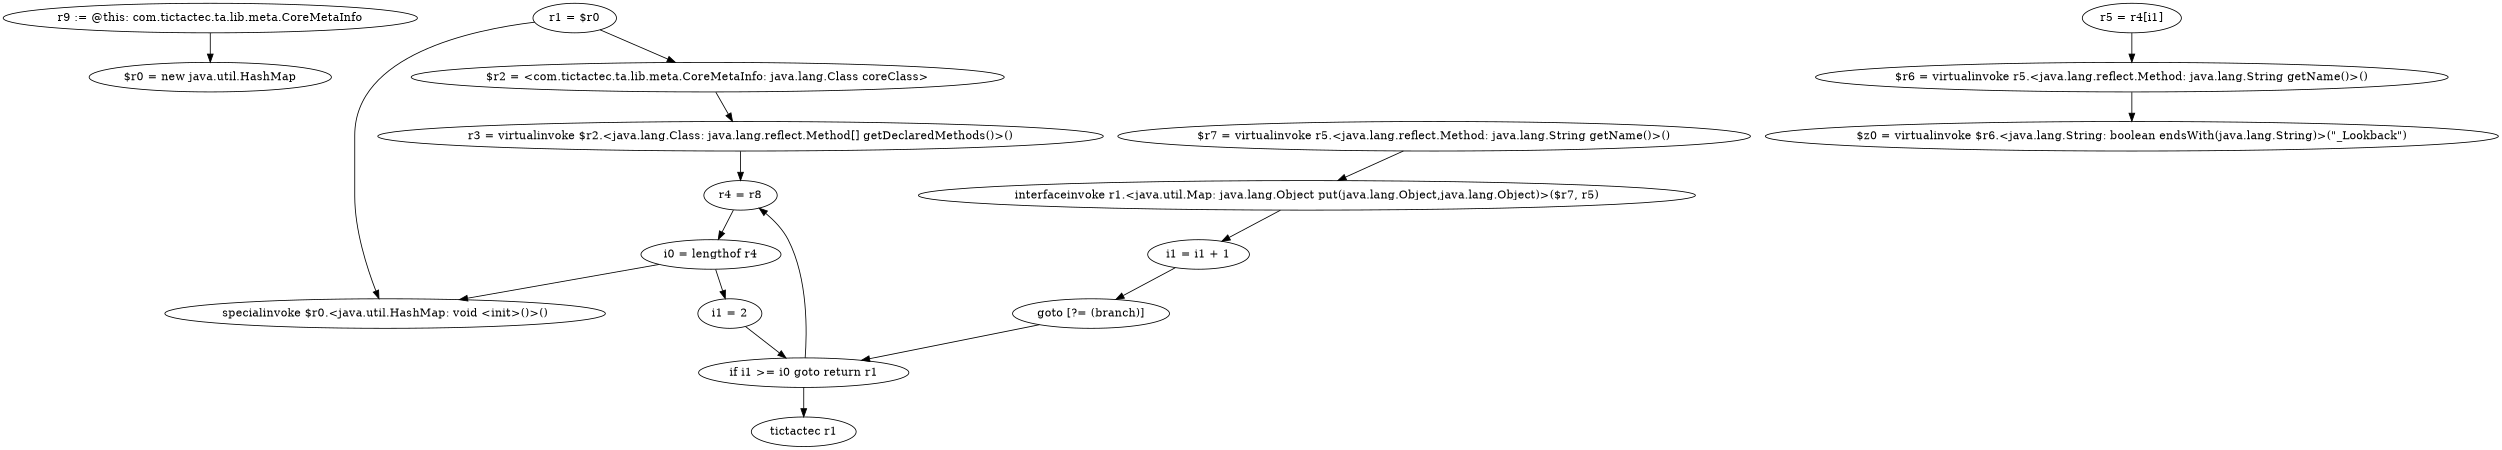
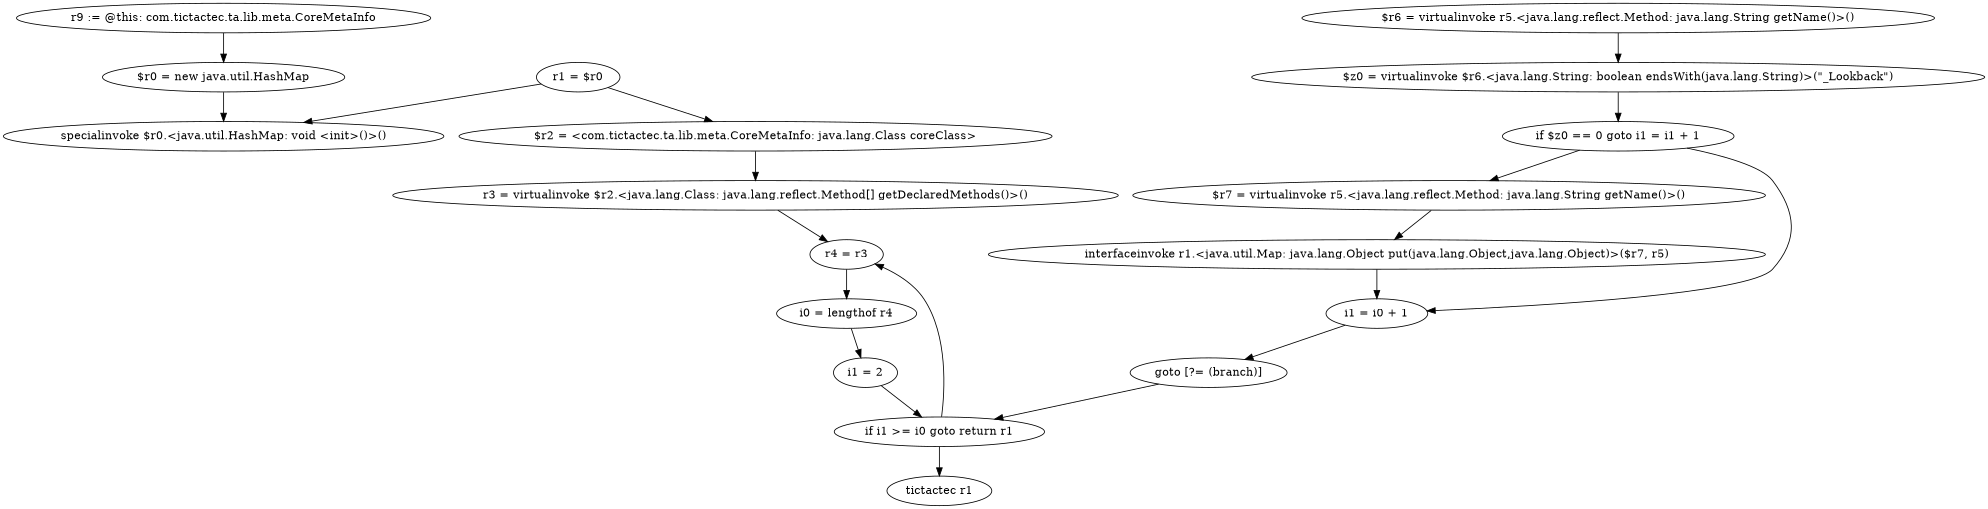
node "r5 = r4[i1]": removed
node "if $z0 == 0 goto i1 = i1 + 1": added
node "r4 = r8": label "r4 = r8" -> "r4 = r3"
node "i1 = i1 + 1": label "i1 = i1 + 1" -> "i1 = i0 + 1"
edge "i0 = lengthof r4" -> "specialinvoke $r0.<java.util.HashMap: void <init>()>()": now "$r0 = new java.util.HashMap" -> "specialinvoke $r0.<java.util.HashMap: void <init>()>()"
